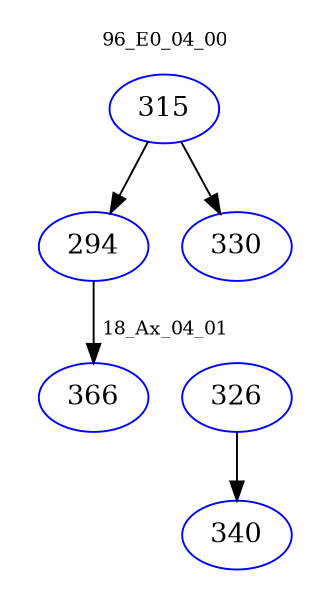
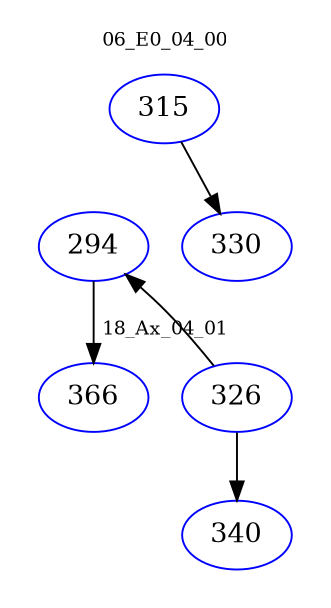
cluster "96_E0_04_00": label "96_E0_04_00" -> "06_E0_04_00"
edge "315" -> "294": now "326" -> "294"
